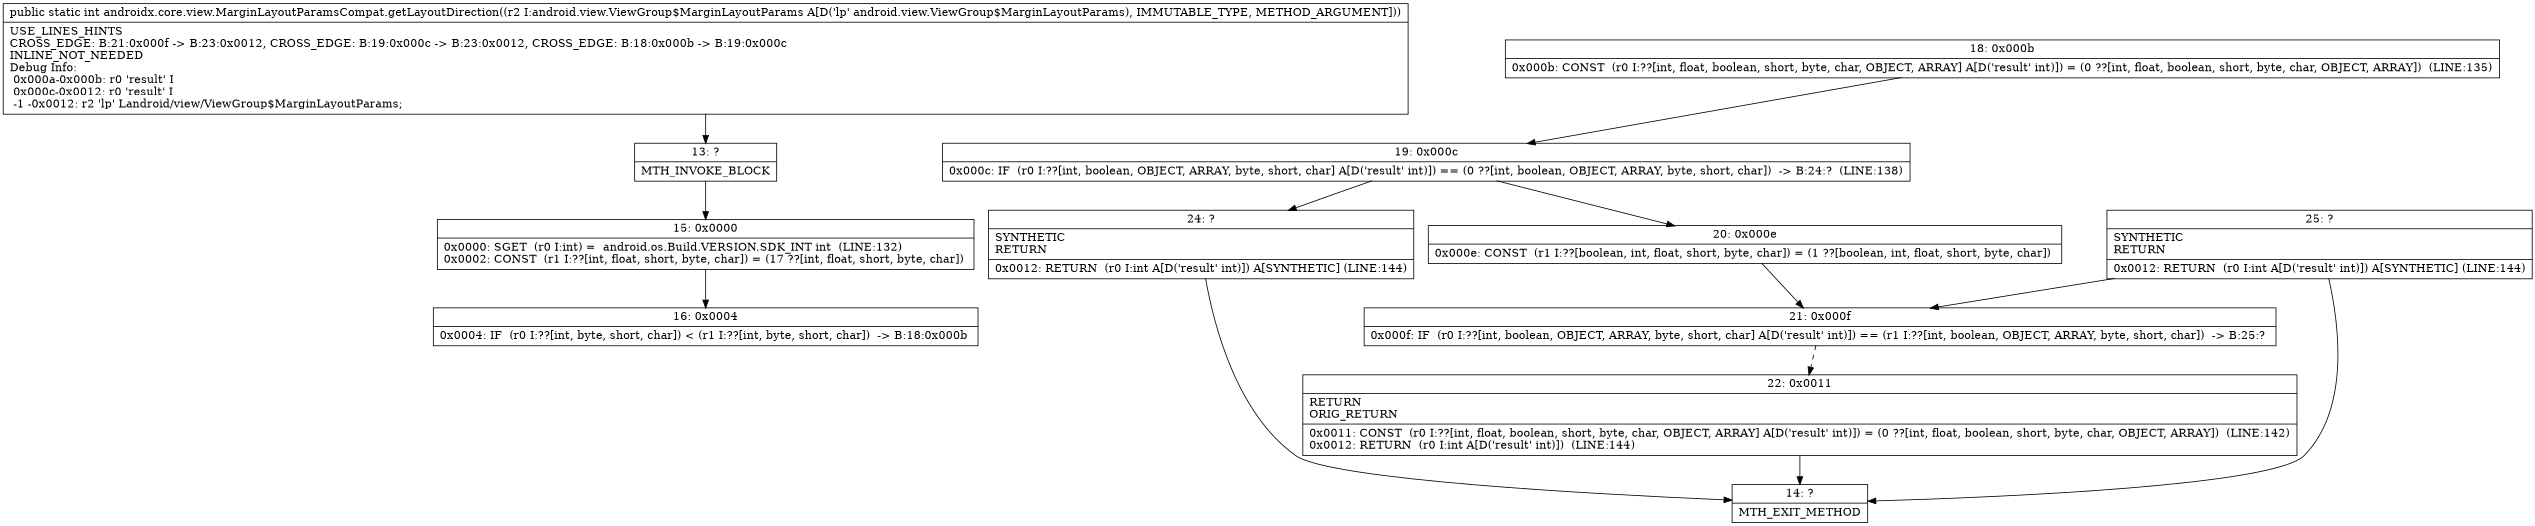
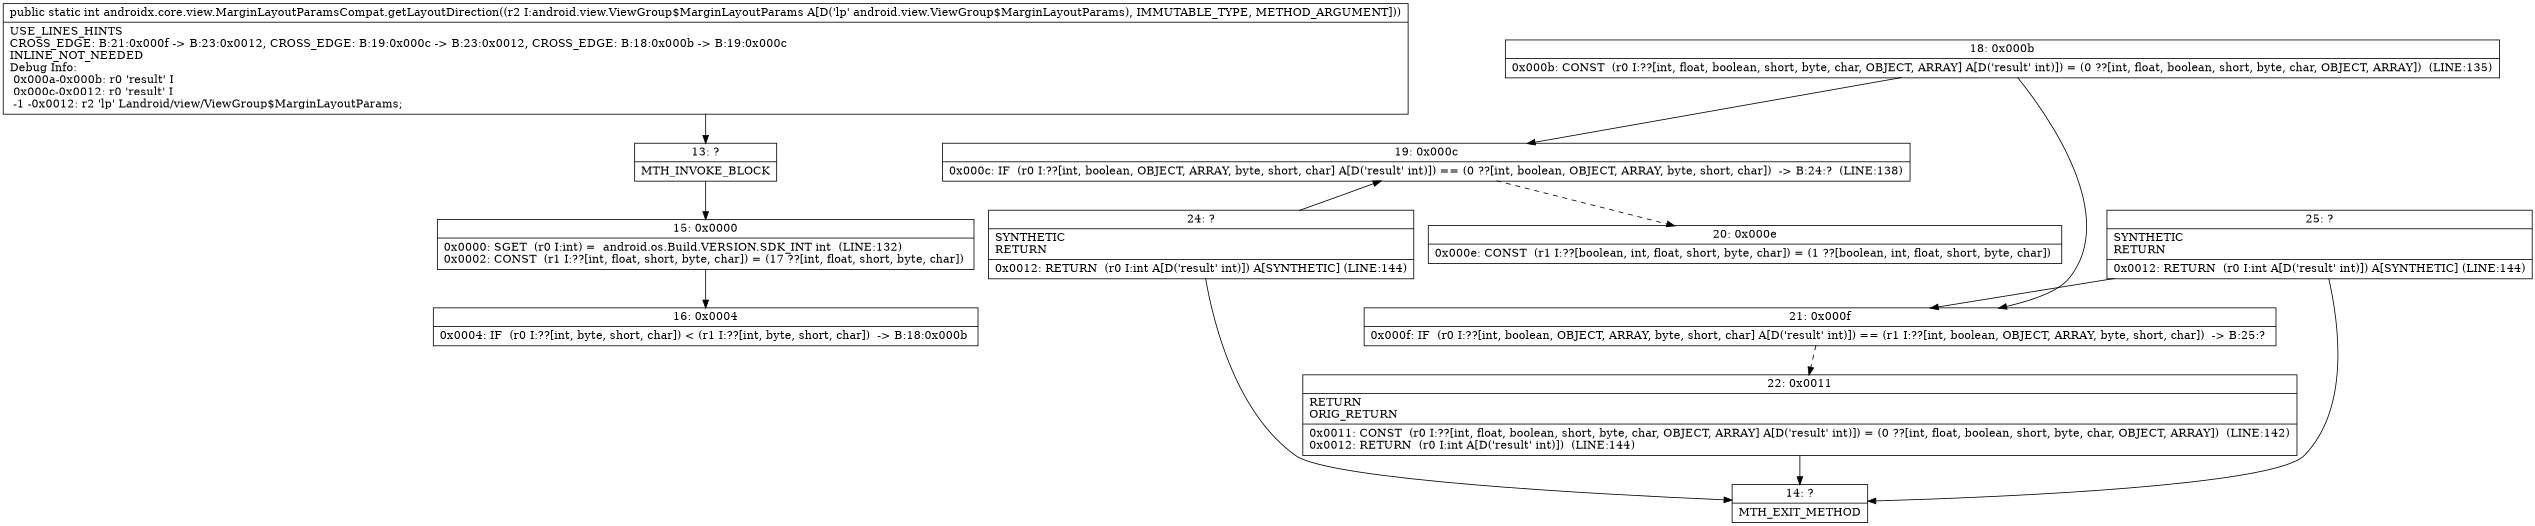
edge "19: 0x000c" -> "24: ?": reversed
edge "19: 0x000c" -> "20: 0x000e": style solid -> dashed
edge "20: 0x000e" -> "21: 0x000f": now "18: 0x000b" -> "21: 0x000f"
